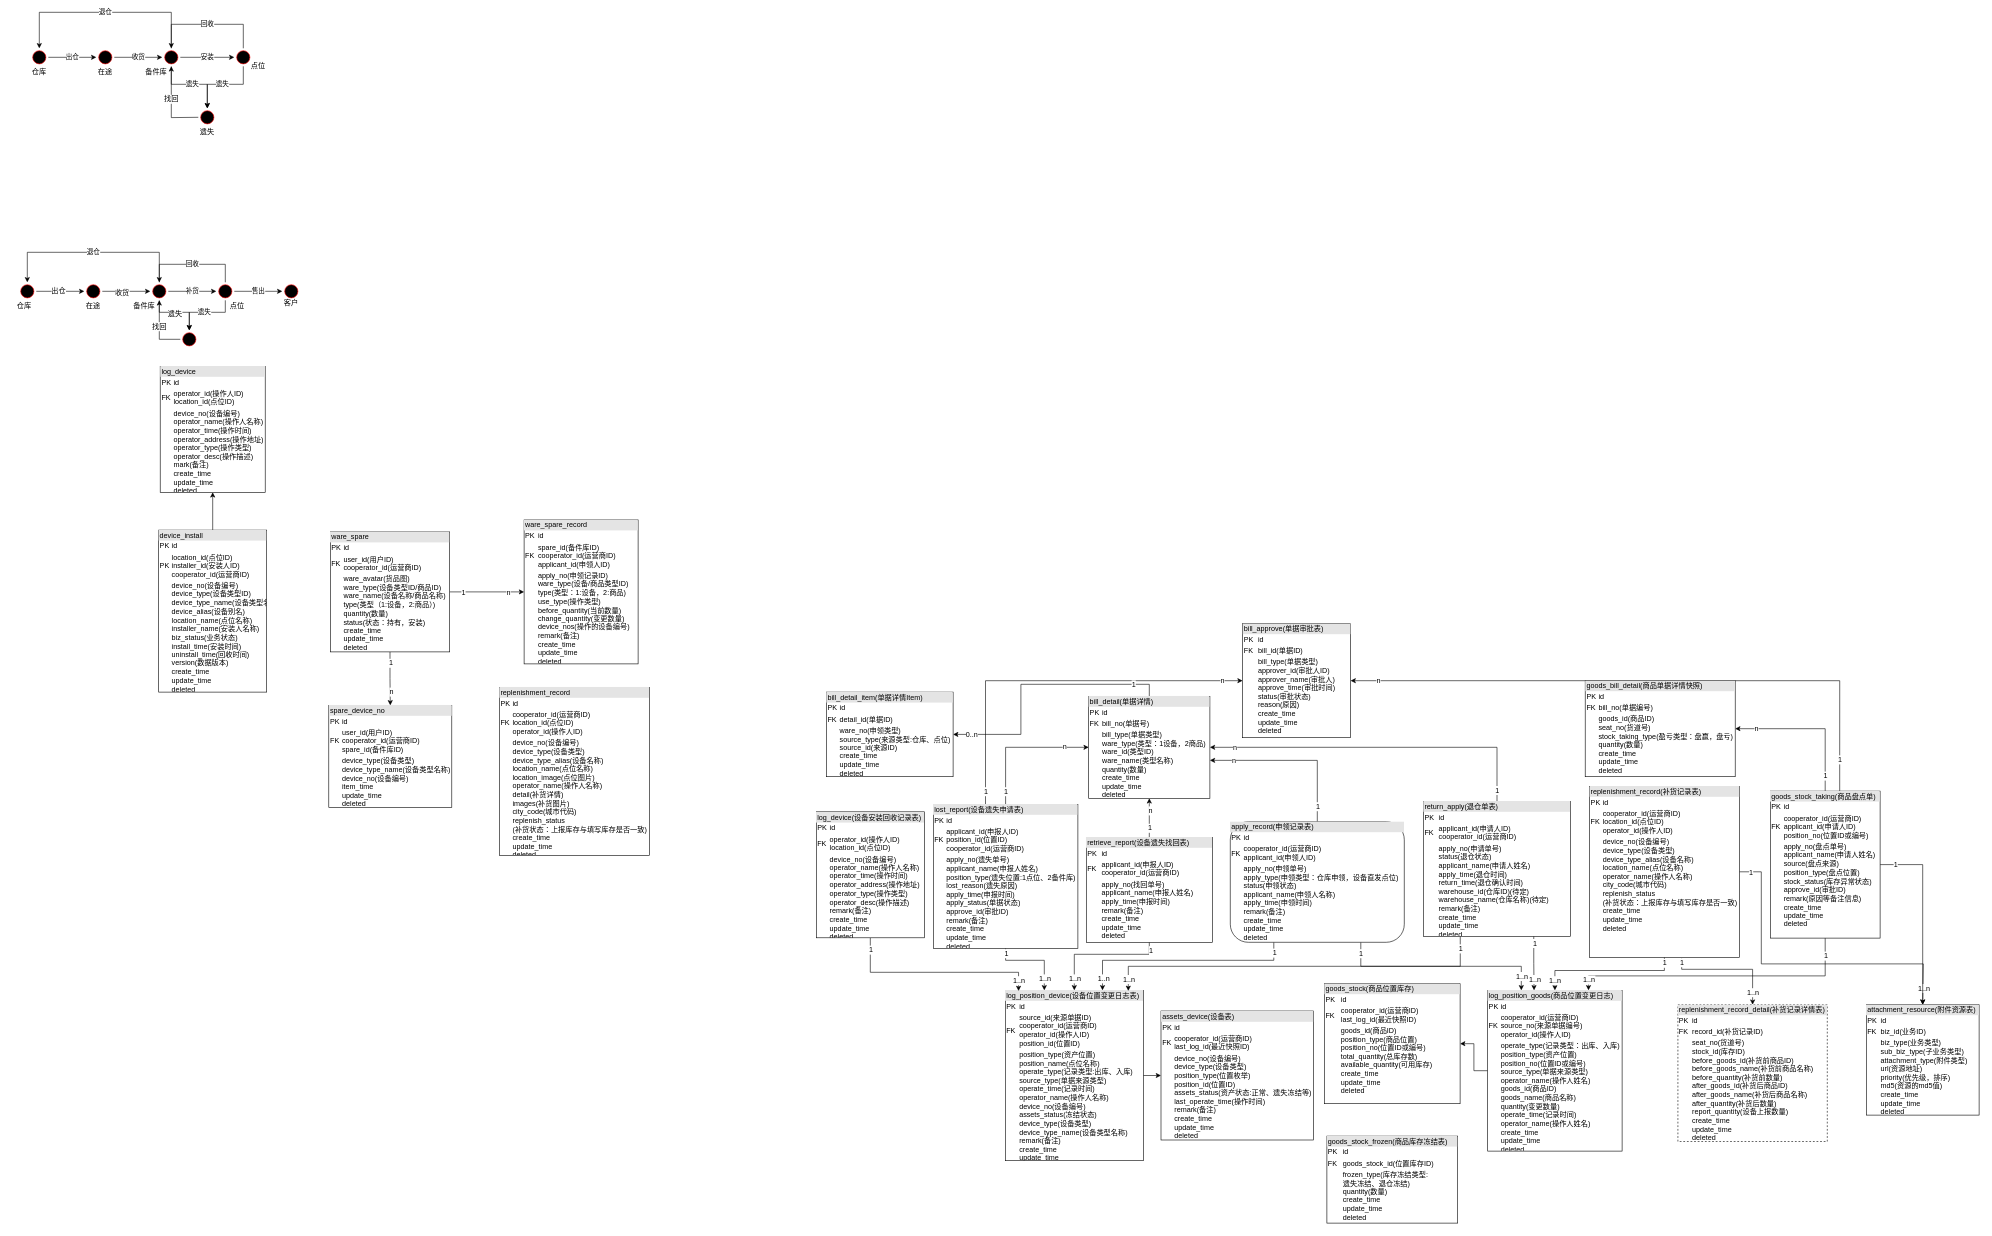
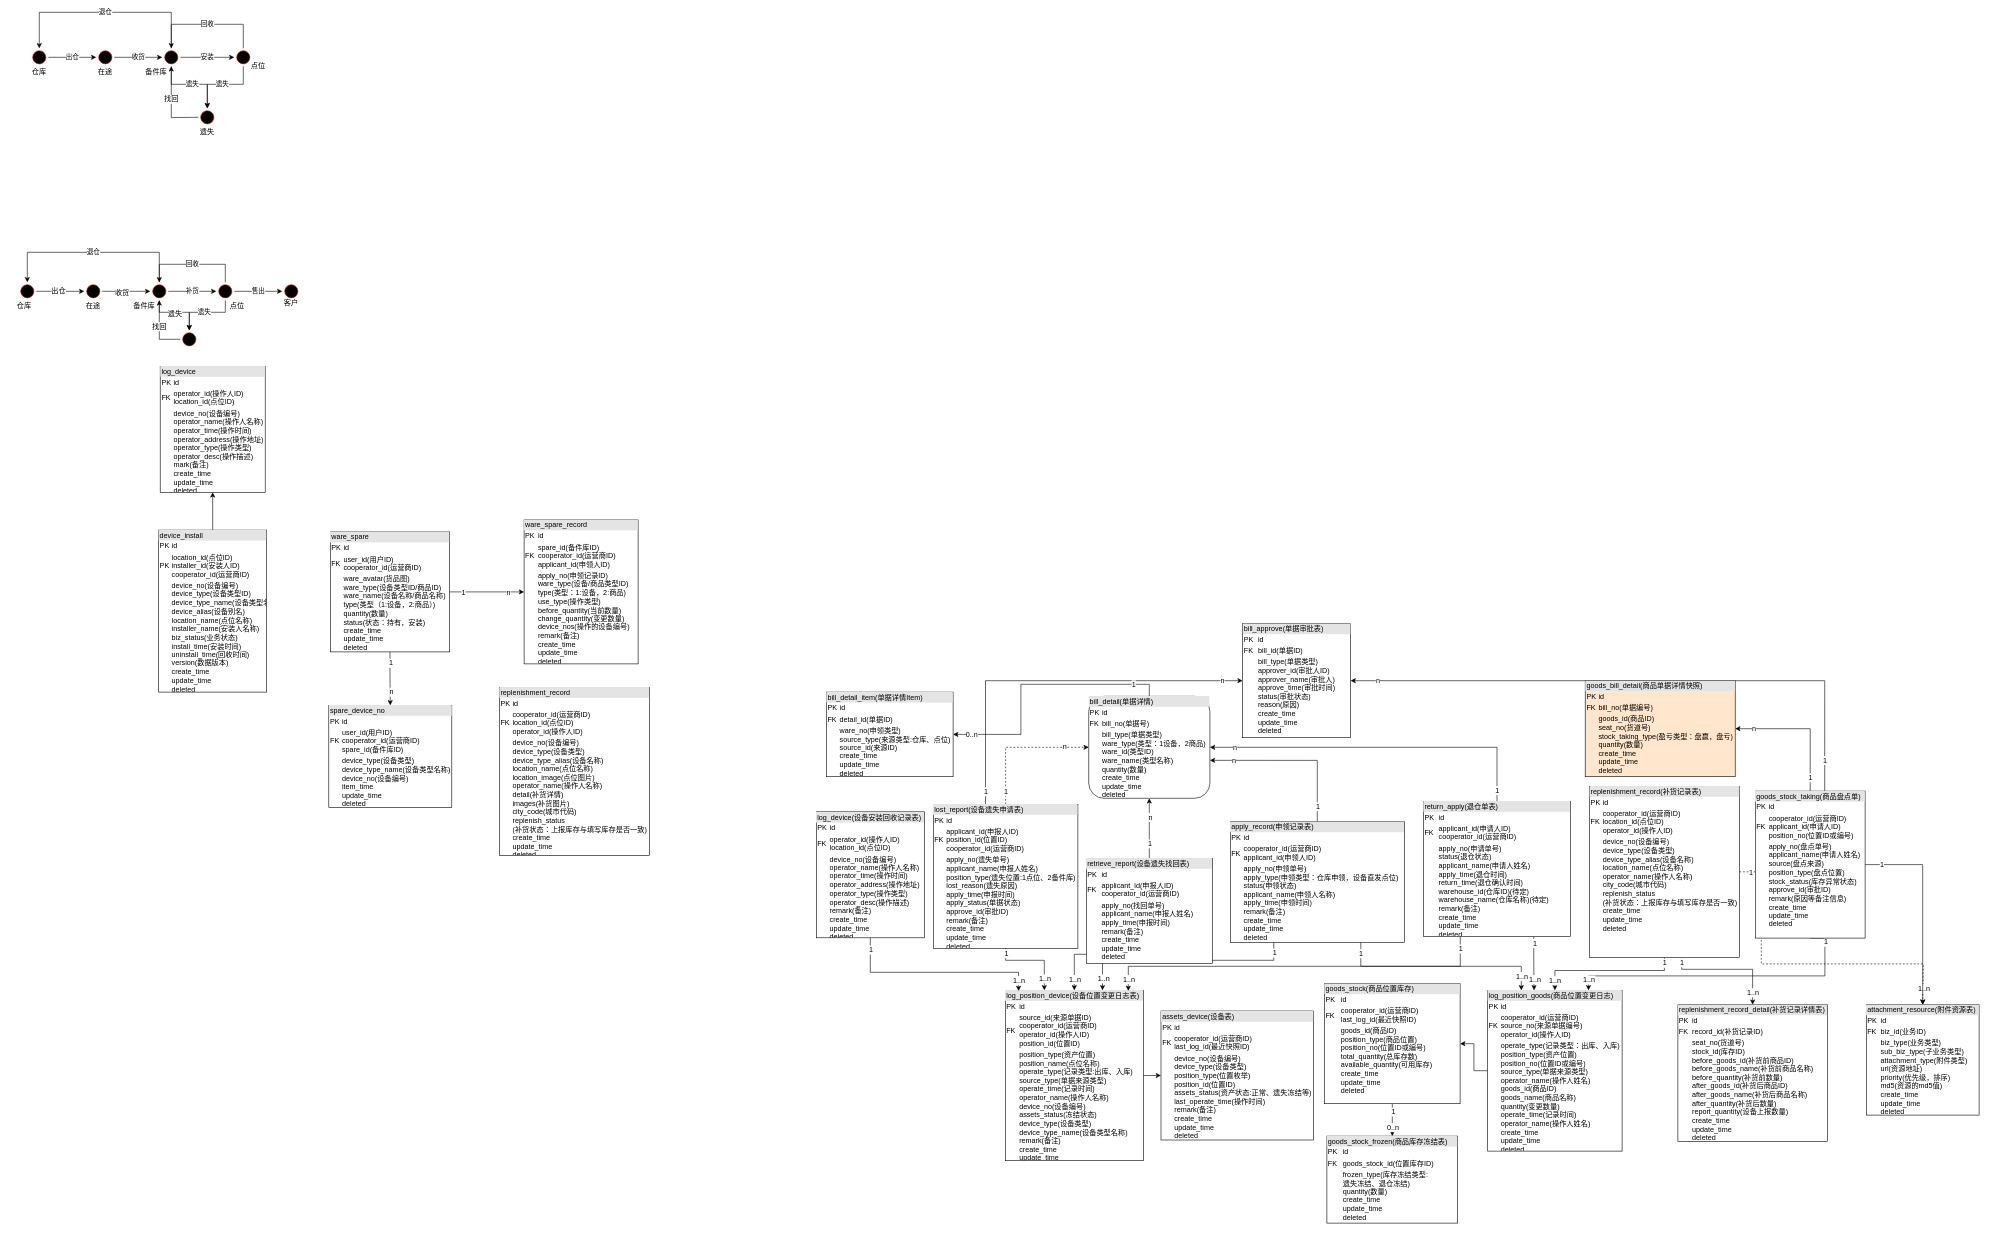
node "goods_bill_detail(商品单据详情快照) PK id FK bill_no(单据编号) goods_id(商品ID) seat_no(货道号) stock_taking_type(盈亏类型：盘赢，盘亏) quantity(数量) create_time update_time deleted": fillcolor #ffffff -> #ffe6cc
edge "lost_report(设备遗失申请表) PK id FK applicant_id(申报人ID) position_id(位置ID) cooperator_id(运营商ID) apply_no(遗失单号) applicant_name(申报人姓名) position_type(遗失位置:1点位、2备件库) lost_reason(遗失原因) apply_time(申报时间) apply_status(单据状态) approve_id(审批ID) remark(备注) create_time update_time deleted" -> "bill_detail(单据详情) PK id FK bill_no(单据号) bill_type(单据类型) ware_type(类型：1设备，2商品) ware_id(类型ID) ware_name(类型名称) quantity(数量) create_time update_time deleted": style solid -> dashed
node "bill_detail(单据详情) PK id FK bill_no(单据号) bill_type(单据类型) ware_type(类型：1设备，2商品) ware_id(类型ID) ware_name(类型名称) quantity(数量) create_time update_time deleted": shape rectangle -> rounded rectangle
node "goods_stock_taking(商品盘点单) PK id FK cooperator_id(运营商ID) applicant_id(申请人ID) position_no(位置ID或编号) apply_no(盘点单号) applicant_name(申请人姓名) source(盘点来源) position_type(盘点位置) stock_status(库存异常状态) approve_id(审批ID) remark(原因等备注信息) create_time update_time deleted": moved (1825, 865) -> (1810, 865)
node "apply_record(申领记录表) PK id FK cooperator_id(运营商ID) applicant_id(申领人ID) apply_no(申领单号) apply_type(申领类型：仓库申领，设备直发点位) status(申领状态) applicant_name(申领人名称) apply_time(申领时间) remark(备注) create_time update_time deleted": shape rounded rectangle -> rectangle
node "retrieve_report(设备遗失找回表) PK id FK applicant_id(申报人ID) cooperator_id(运营商ID) apply_no(找回单号) applicant_name(申报人姓名) apply_time(申报时间) remark(备注) create_time update_time deleted": moved (1149, 890) -> (1149, 911)
edge "replenishment_record(补货记录表) PK id FK cooperator_id(运营商ID) location_id(点位ID) operator_id(操作人ID) device_no(设备编号) device_type(设备类型) device_type_alias(设备名称) location_name(点位名称) operator_name(操作人名称) city_code(城市代码) replenish_status (补货状态：上报库存与填写库存是否一致) create_time update_time deleted" -> "attachment_resource(附件资源表) PK id FK biz_id(业务ID) biz_type(业务类型) sub_biz_type(子业务类型) attachment_type(附件类型) url(资源地址) priority(优先级，排序) md5(资源的md5值) create_time update_time deleted": style solid -> dashed
node "replenishment_record_detail(补货记录详情表) PK id FK record_id(补货记录ID) seat_no(货道号) stock_id(库存ID) before_goods_id(补货前商品ID) before_goods_name(补货前商品名称) before_quantity(补货前数量) after_goods_id(补货后商品ID) after_goods_name(补货后商品名称) after_quantity(补货后数量) report_quantity(设备上报数量) create_time update_time deleted": style dashed -> solid
edge "goods_stock(商品位置库存) PK id FK cooperator_id(运营商ID) last_log_id(最近快照ID) goods_id(商品ID) position_type(商品位置) position_no(位置ID或编号) total_quantity(总库存数) available_quantity(可用库存) create_time update_time deleted" -> "goods_stock_frozen(商品库存冻结表) PK id FK goods_stock_id(位置库存ID) frozen_type(库存冻结类型: 遗失冻结、退仓冻结) quantity(数量) create_time update_time deleted": added, labels "1", "0..n"
